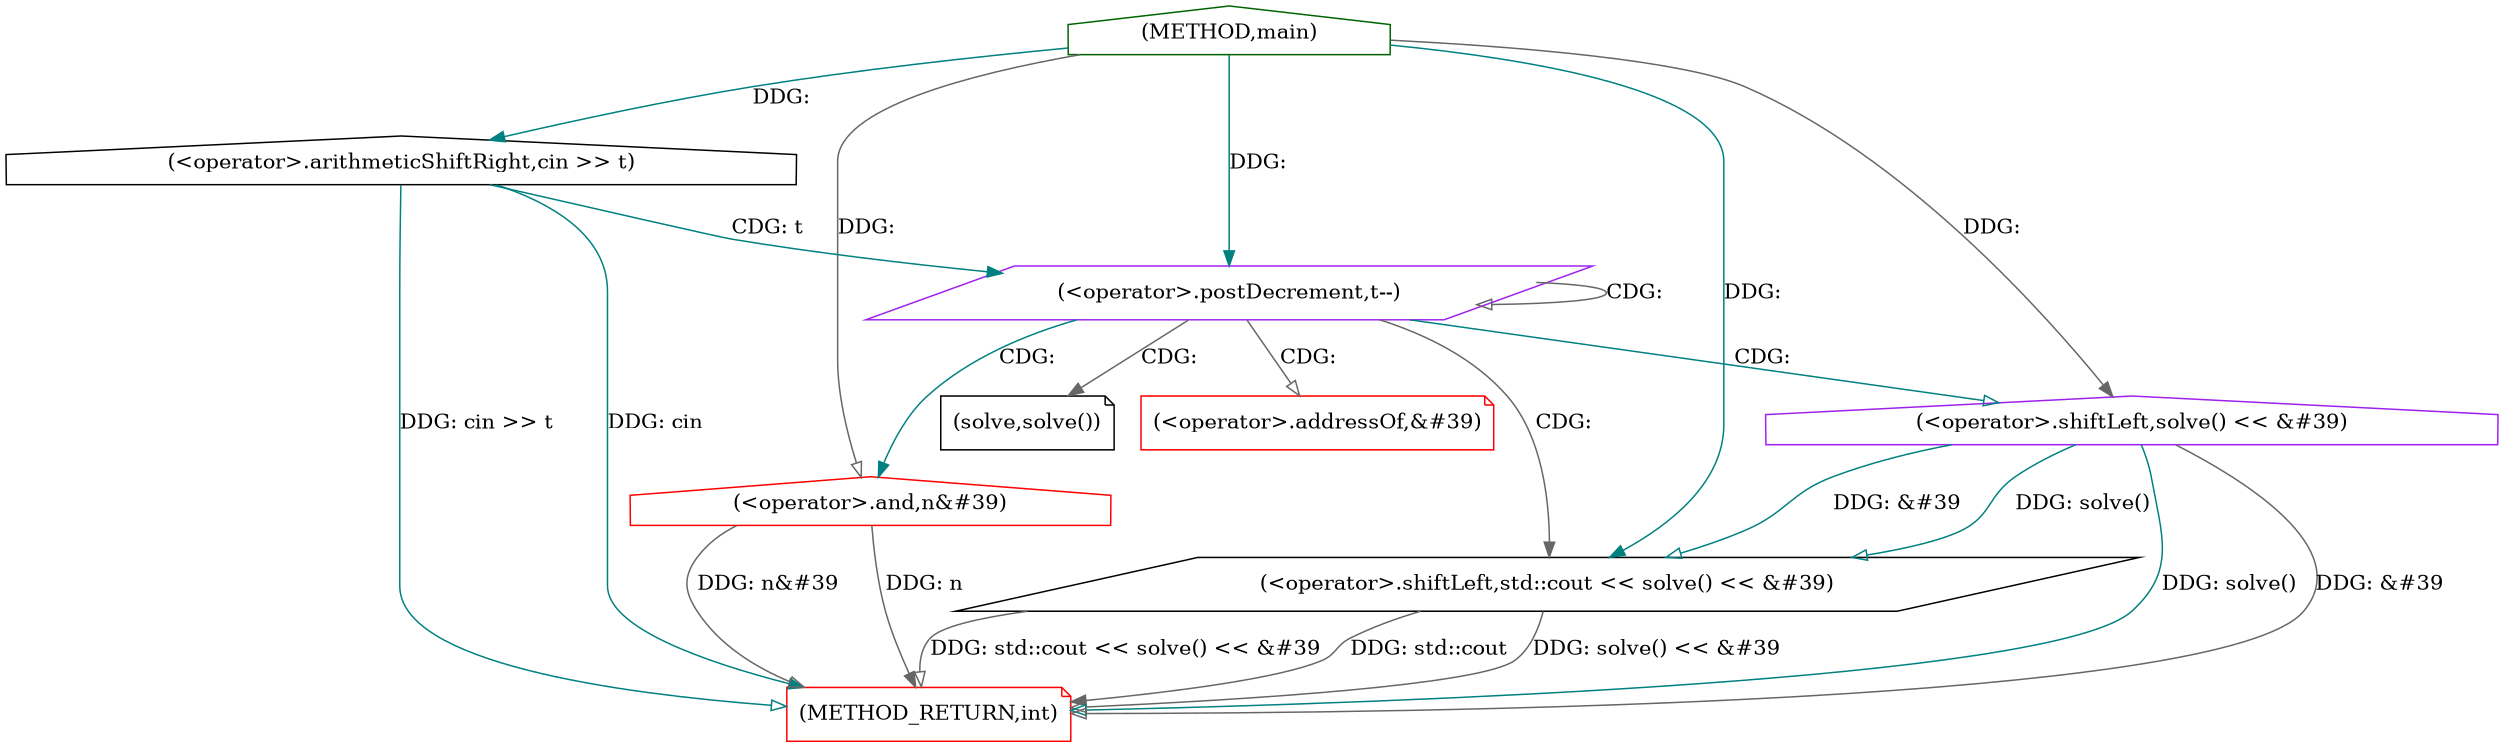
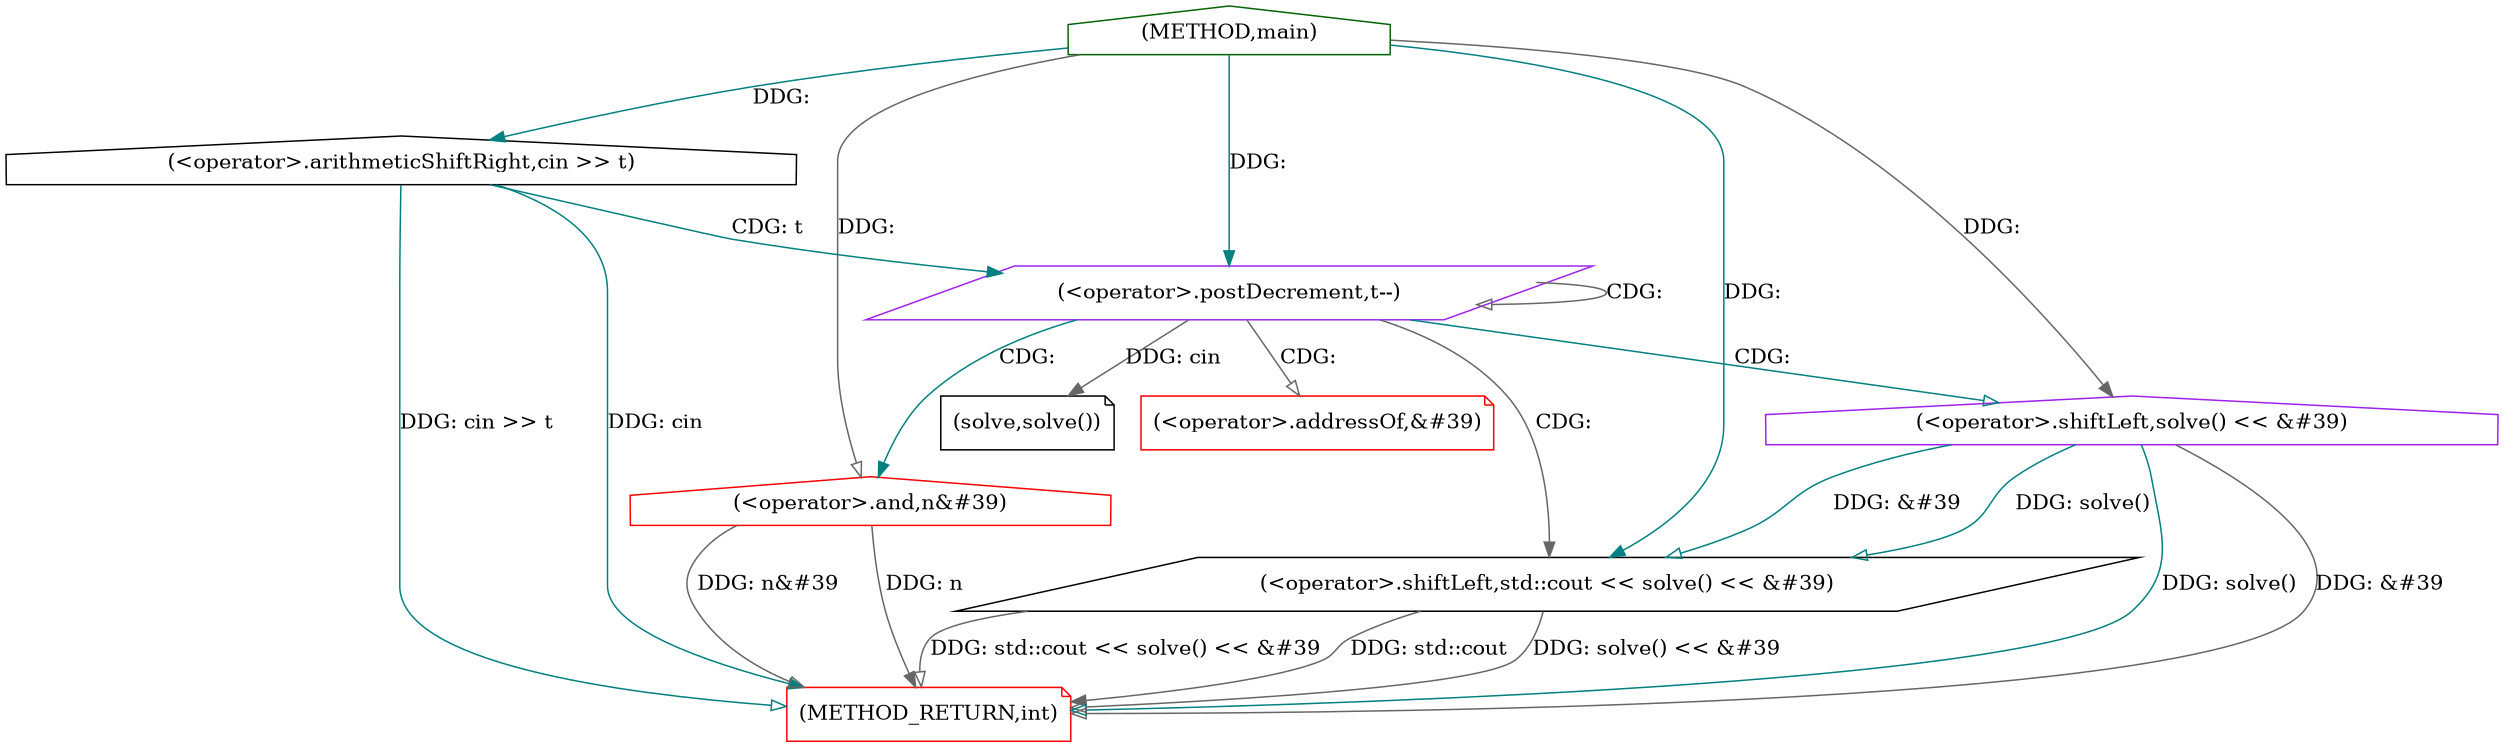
edge "(<operator>.postDecrement,t--)" -> "(solve,solve())": label "CDG: " -> "DDG: cin"
